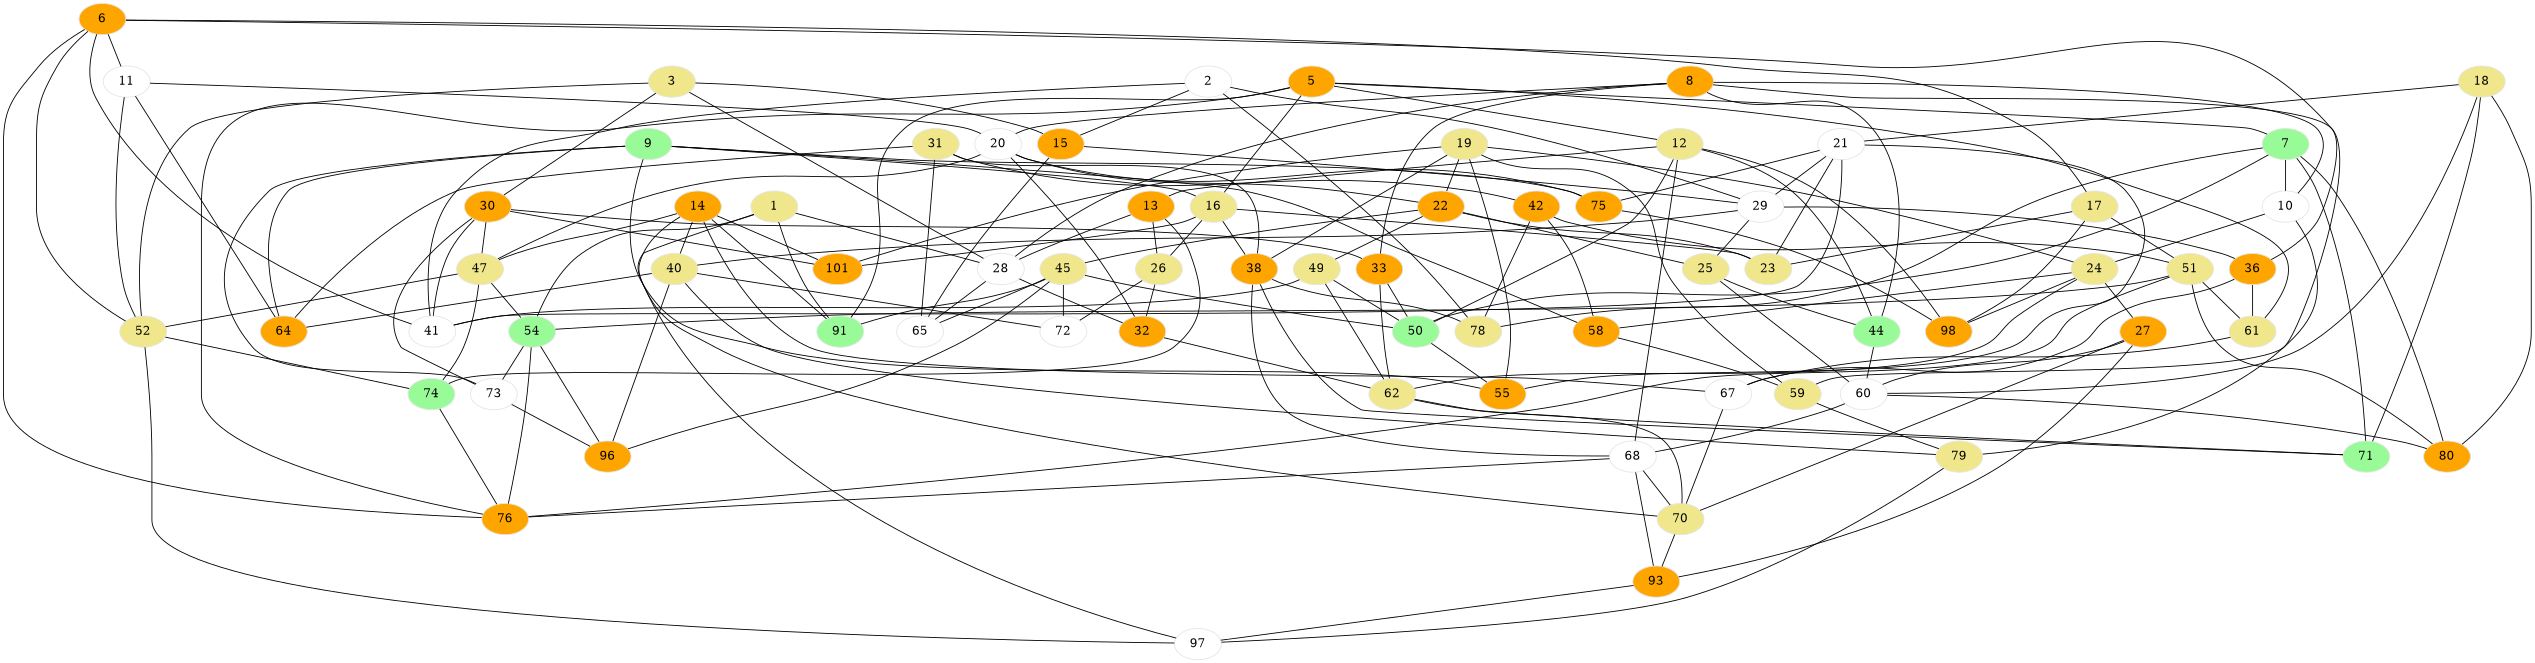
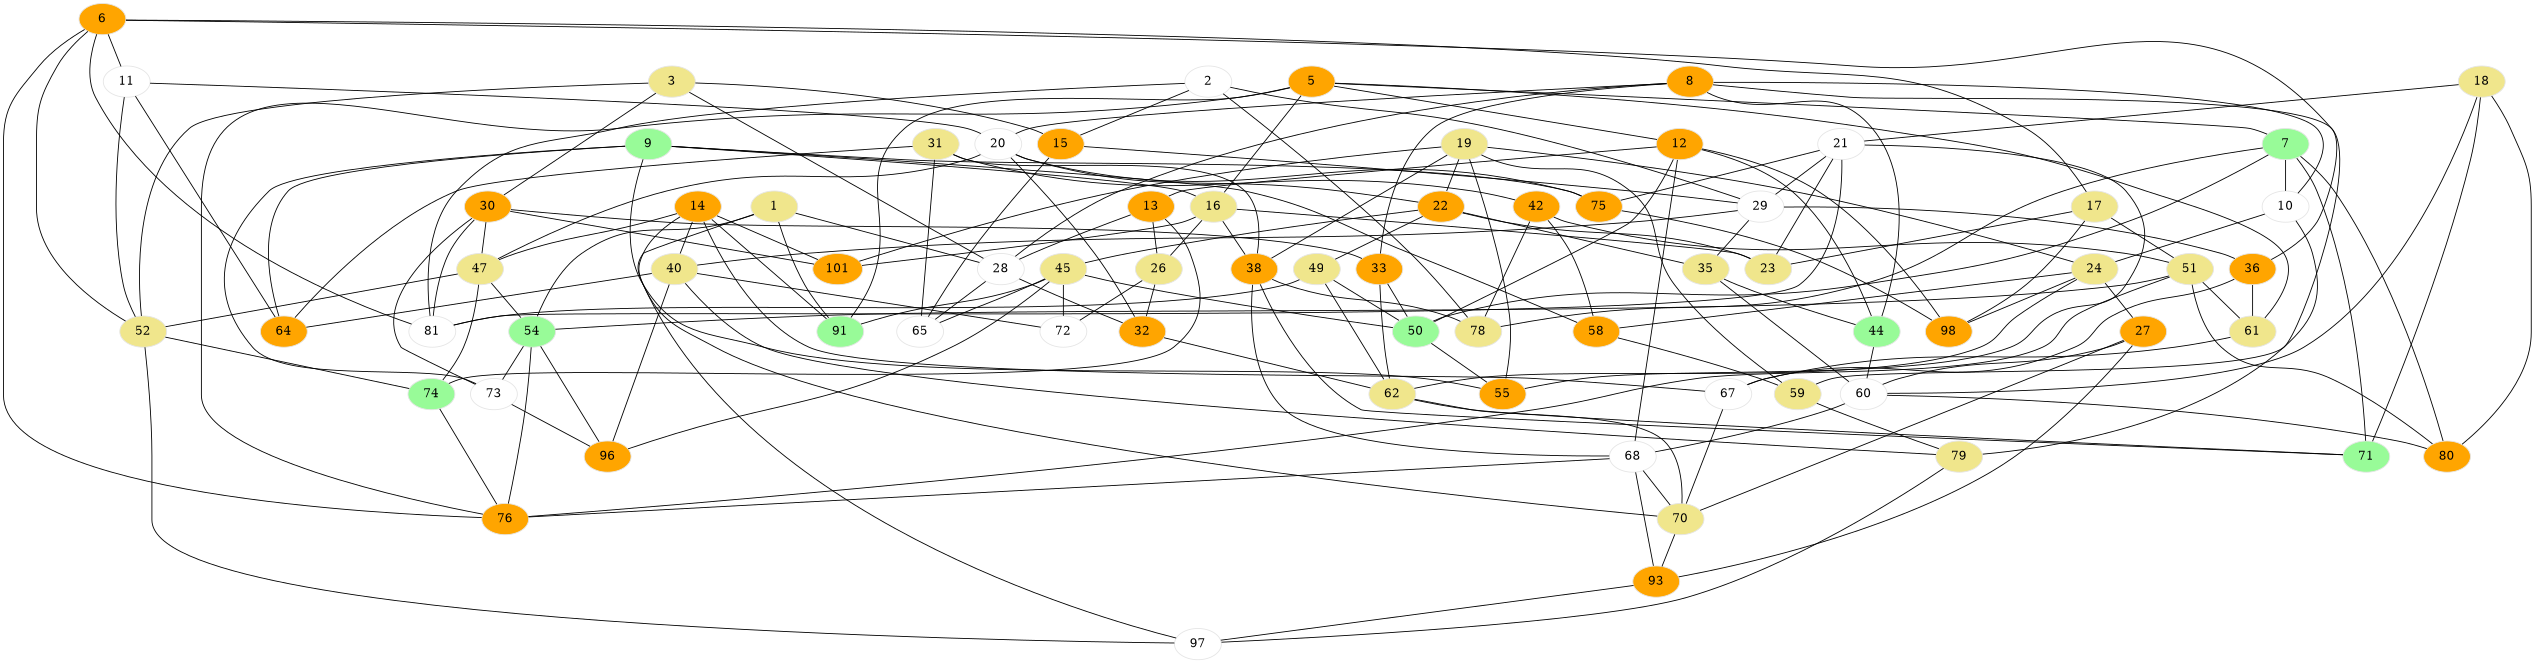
node "12": fillcolor khaki -> orange
node "25": label "25" -> "35"
node "41": label "41" -> "81"
